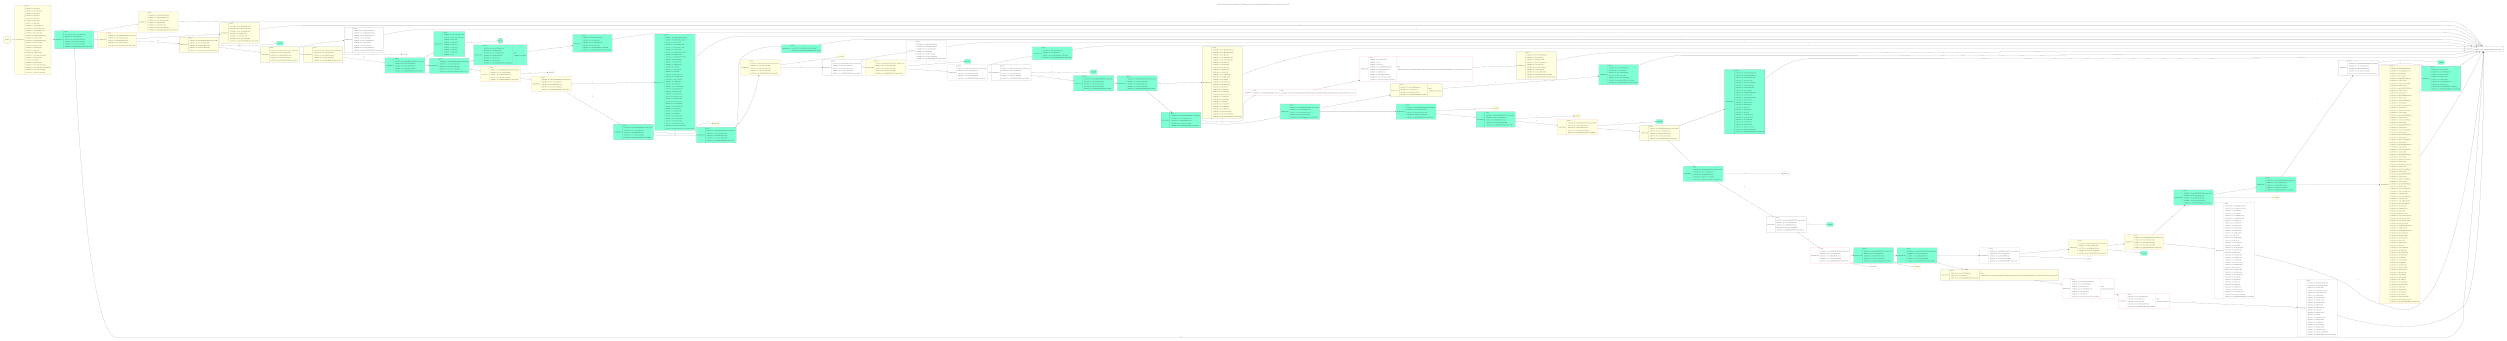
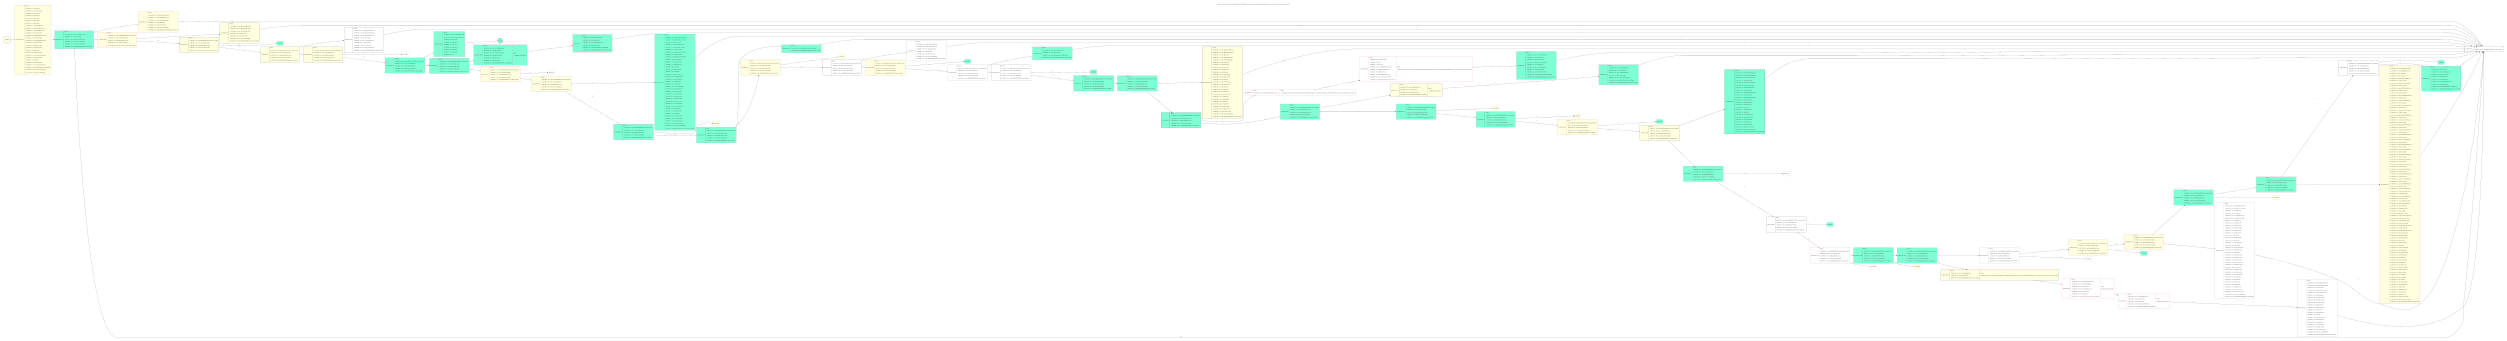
node "0x401bc0 [45]": fillcolor lightyellow -> aquamarine
